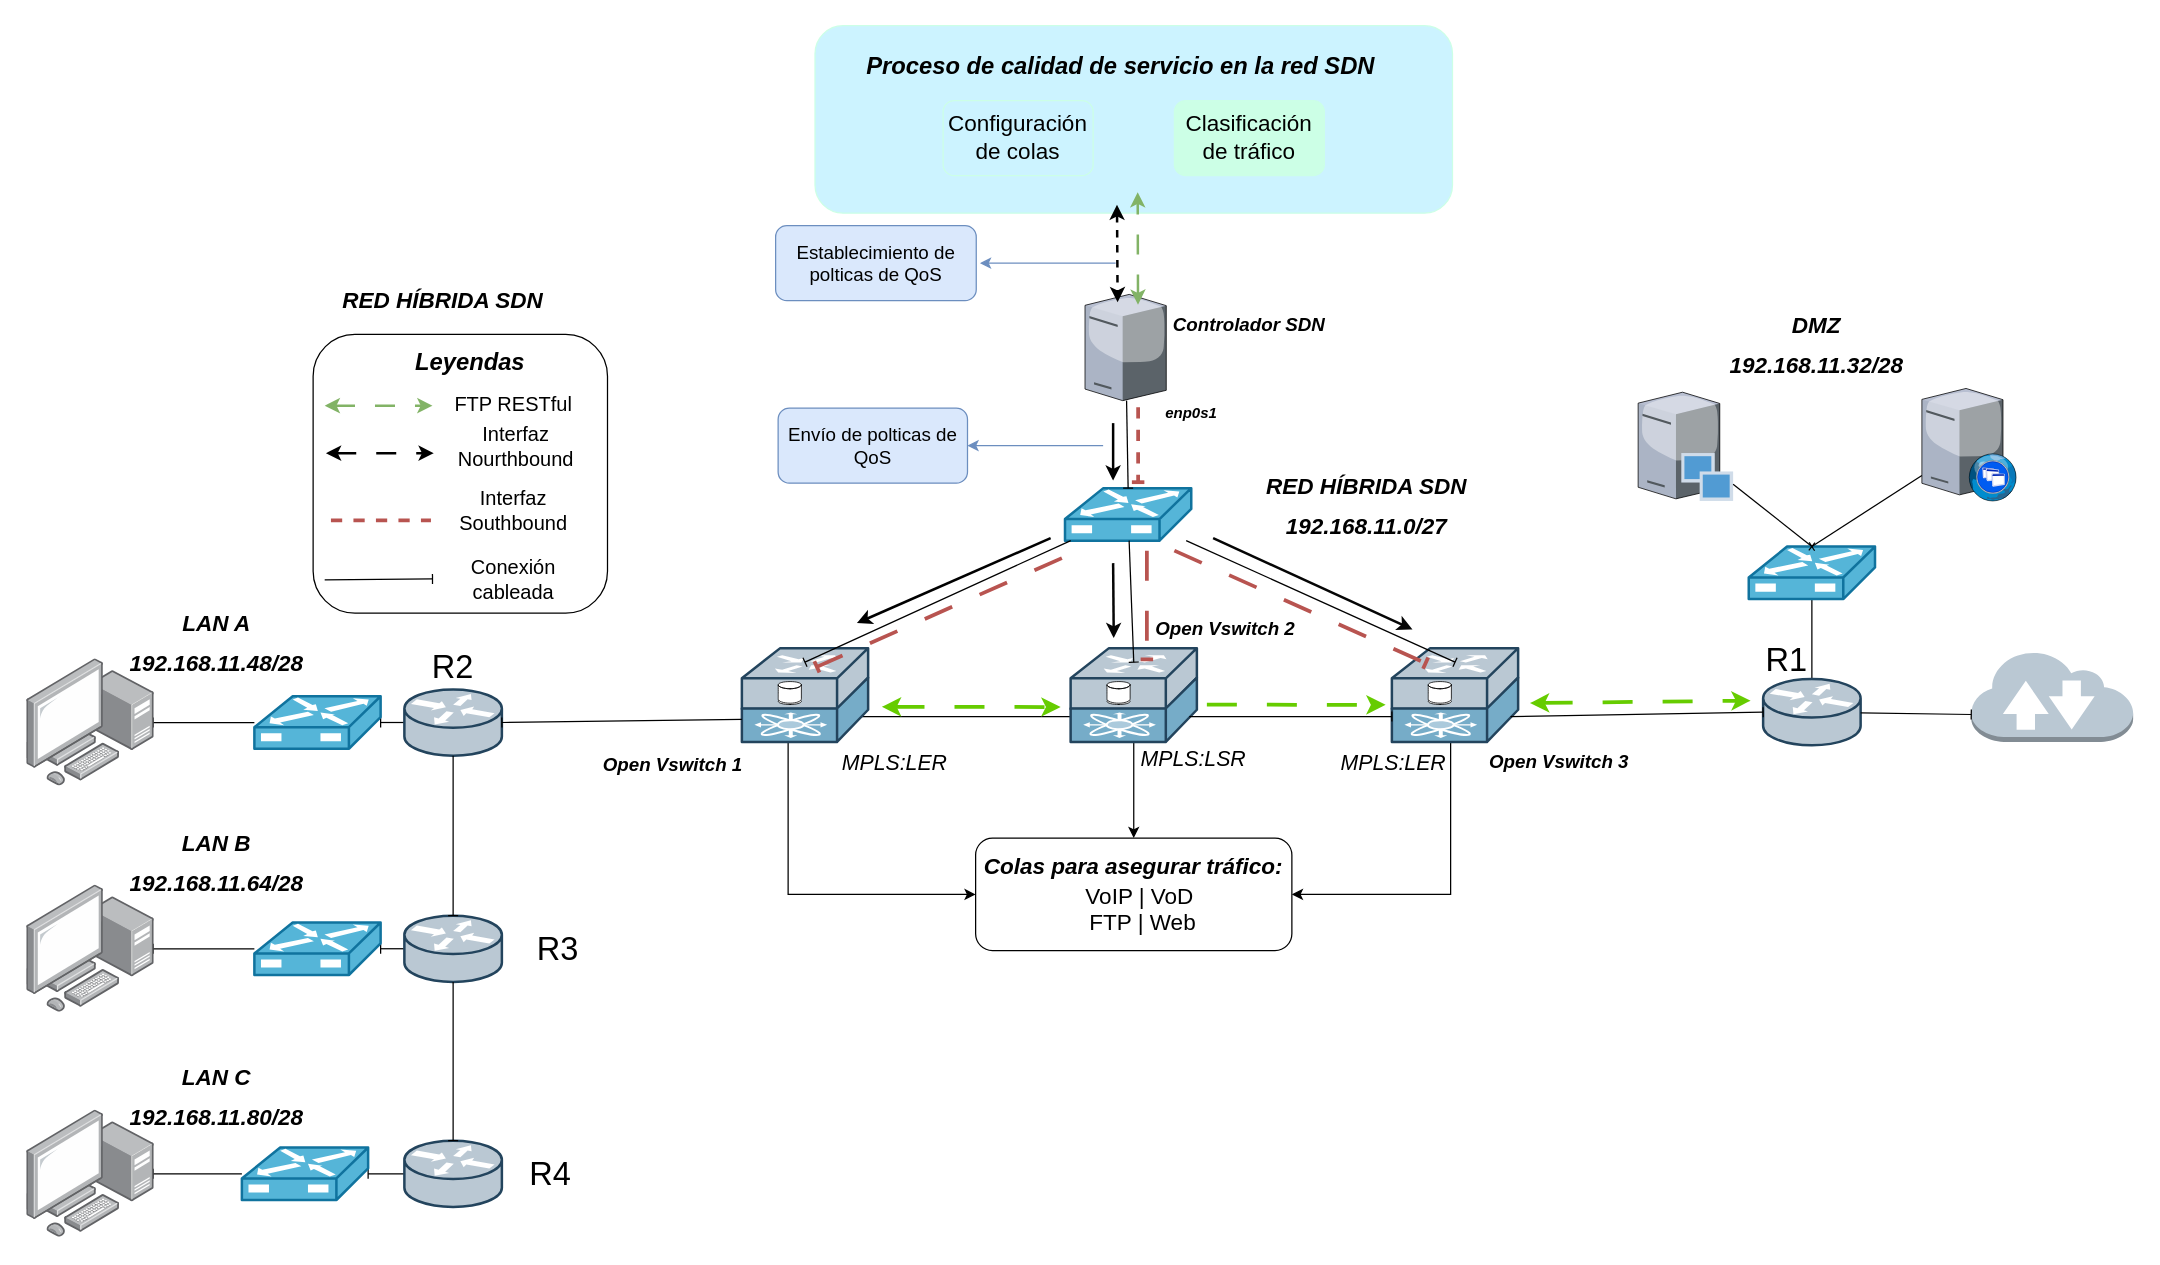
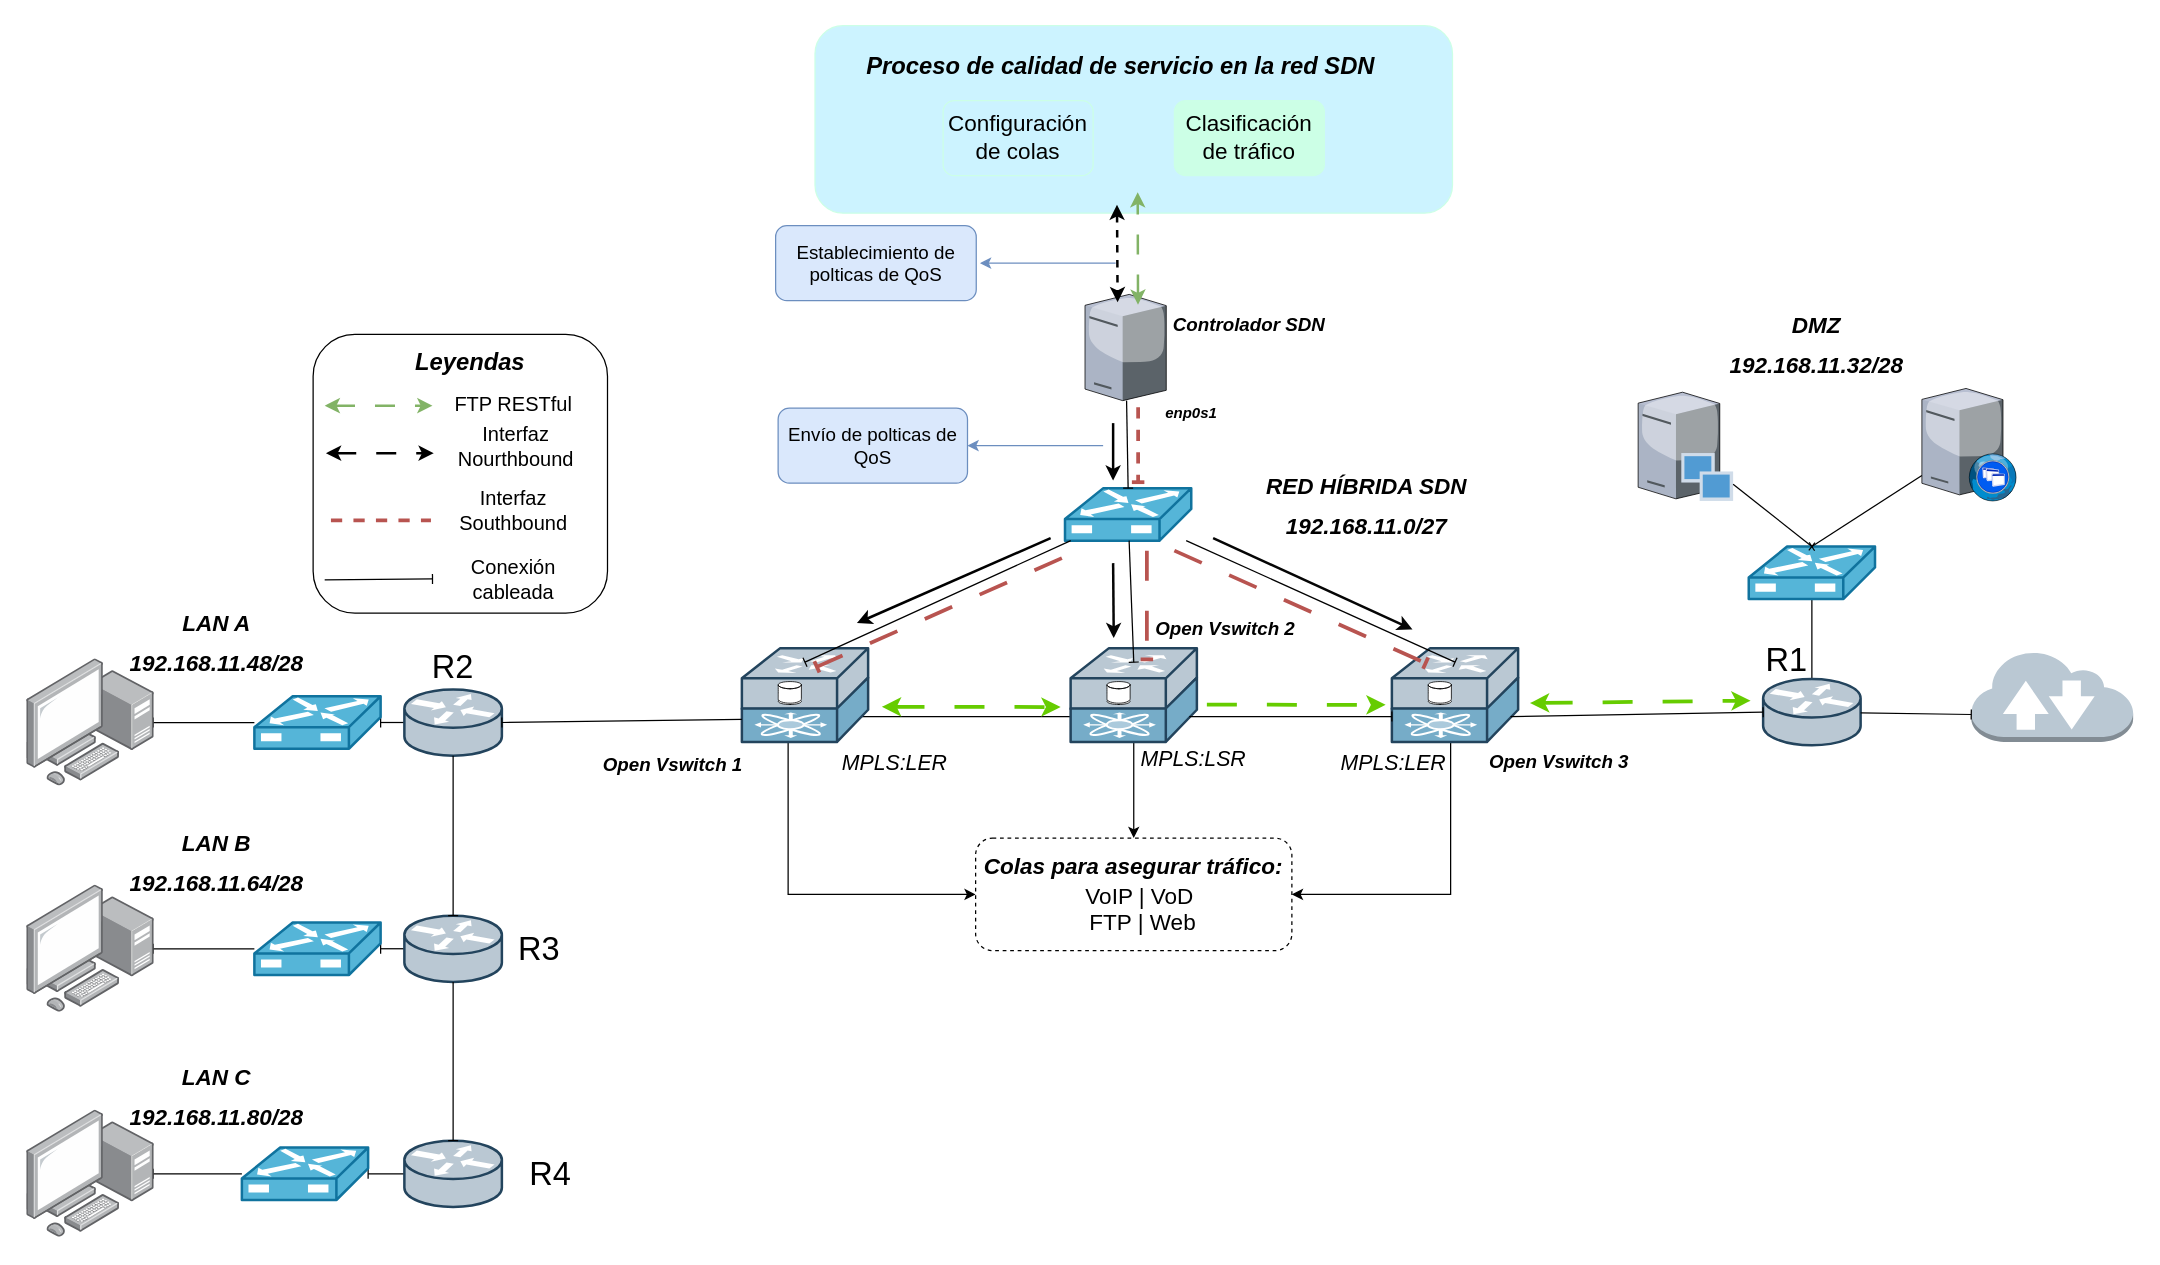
node "RED HÍBRIDA SDN": removed
node "Colas para asegurar tráfico: VoIP | VoD FTP | Web": style solid -> dashed
node "R3": moved (558, 949) -> (539, 949)
